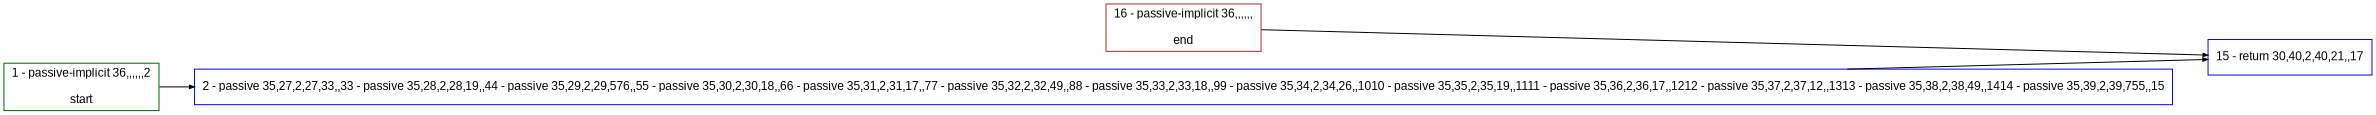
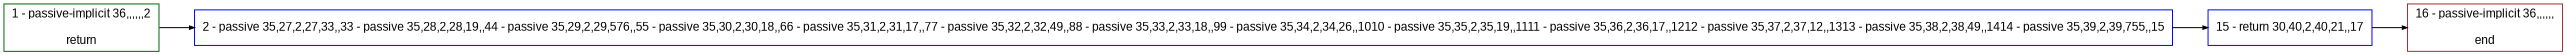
edge "16 - passive-implicit 36,,,,,, end" -> "15 - return 30,40,2,40,21,,17": reversed
node "1 - passive-implicit 36,,,,,,2 start": label "1 - passive-implicit 36,,,,,,2 start" -> "1 - passive-implicit 36,,,,,,2 return"
